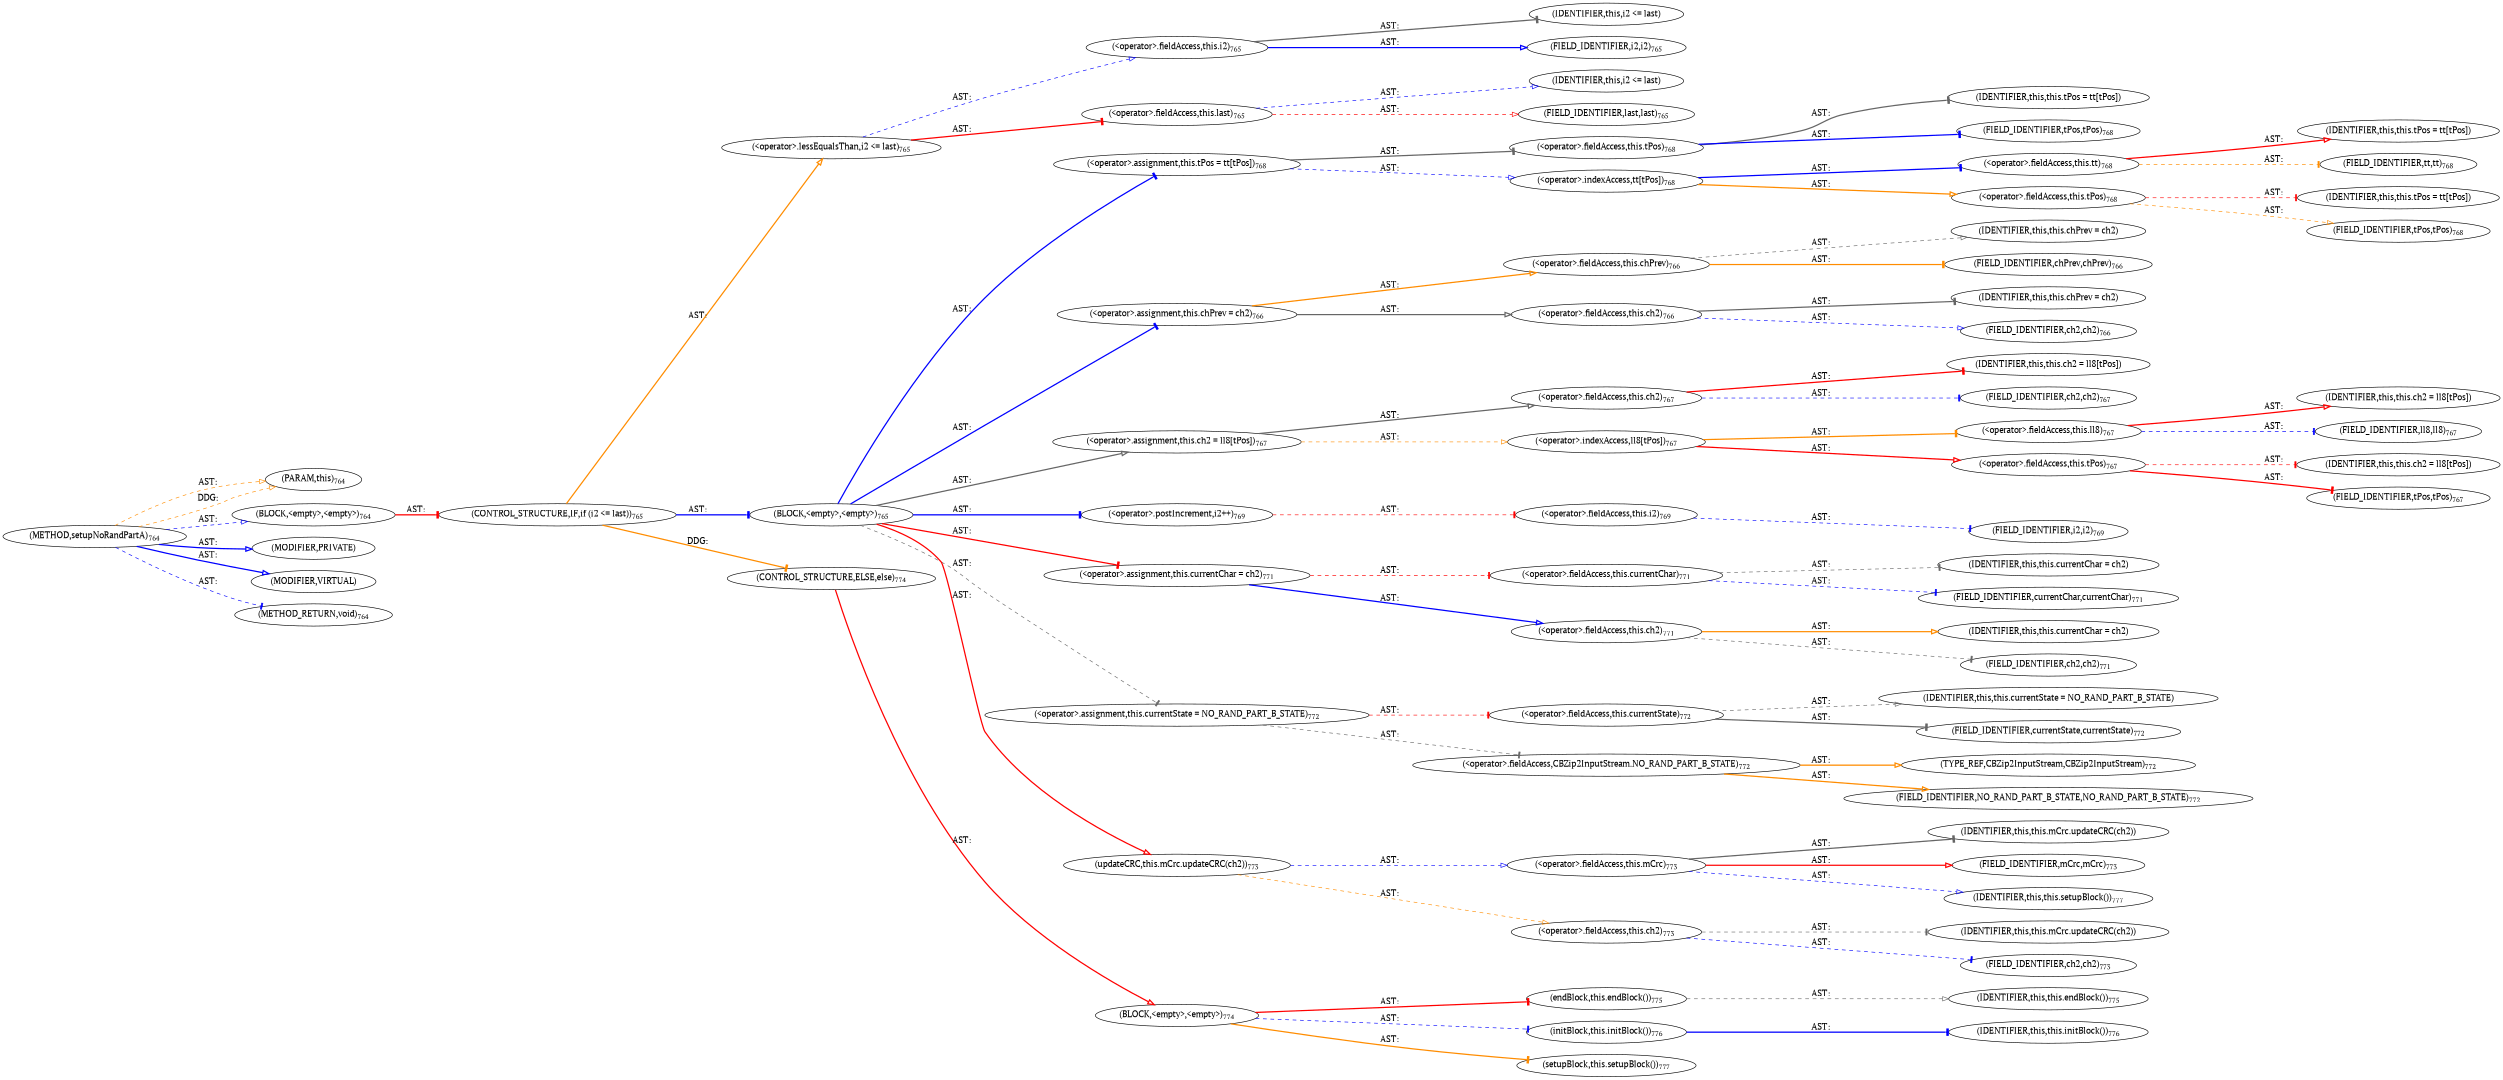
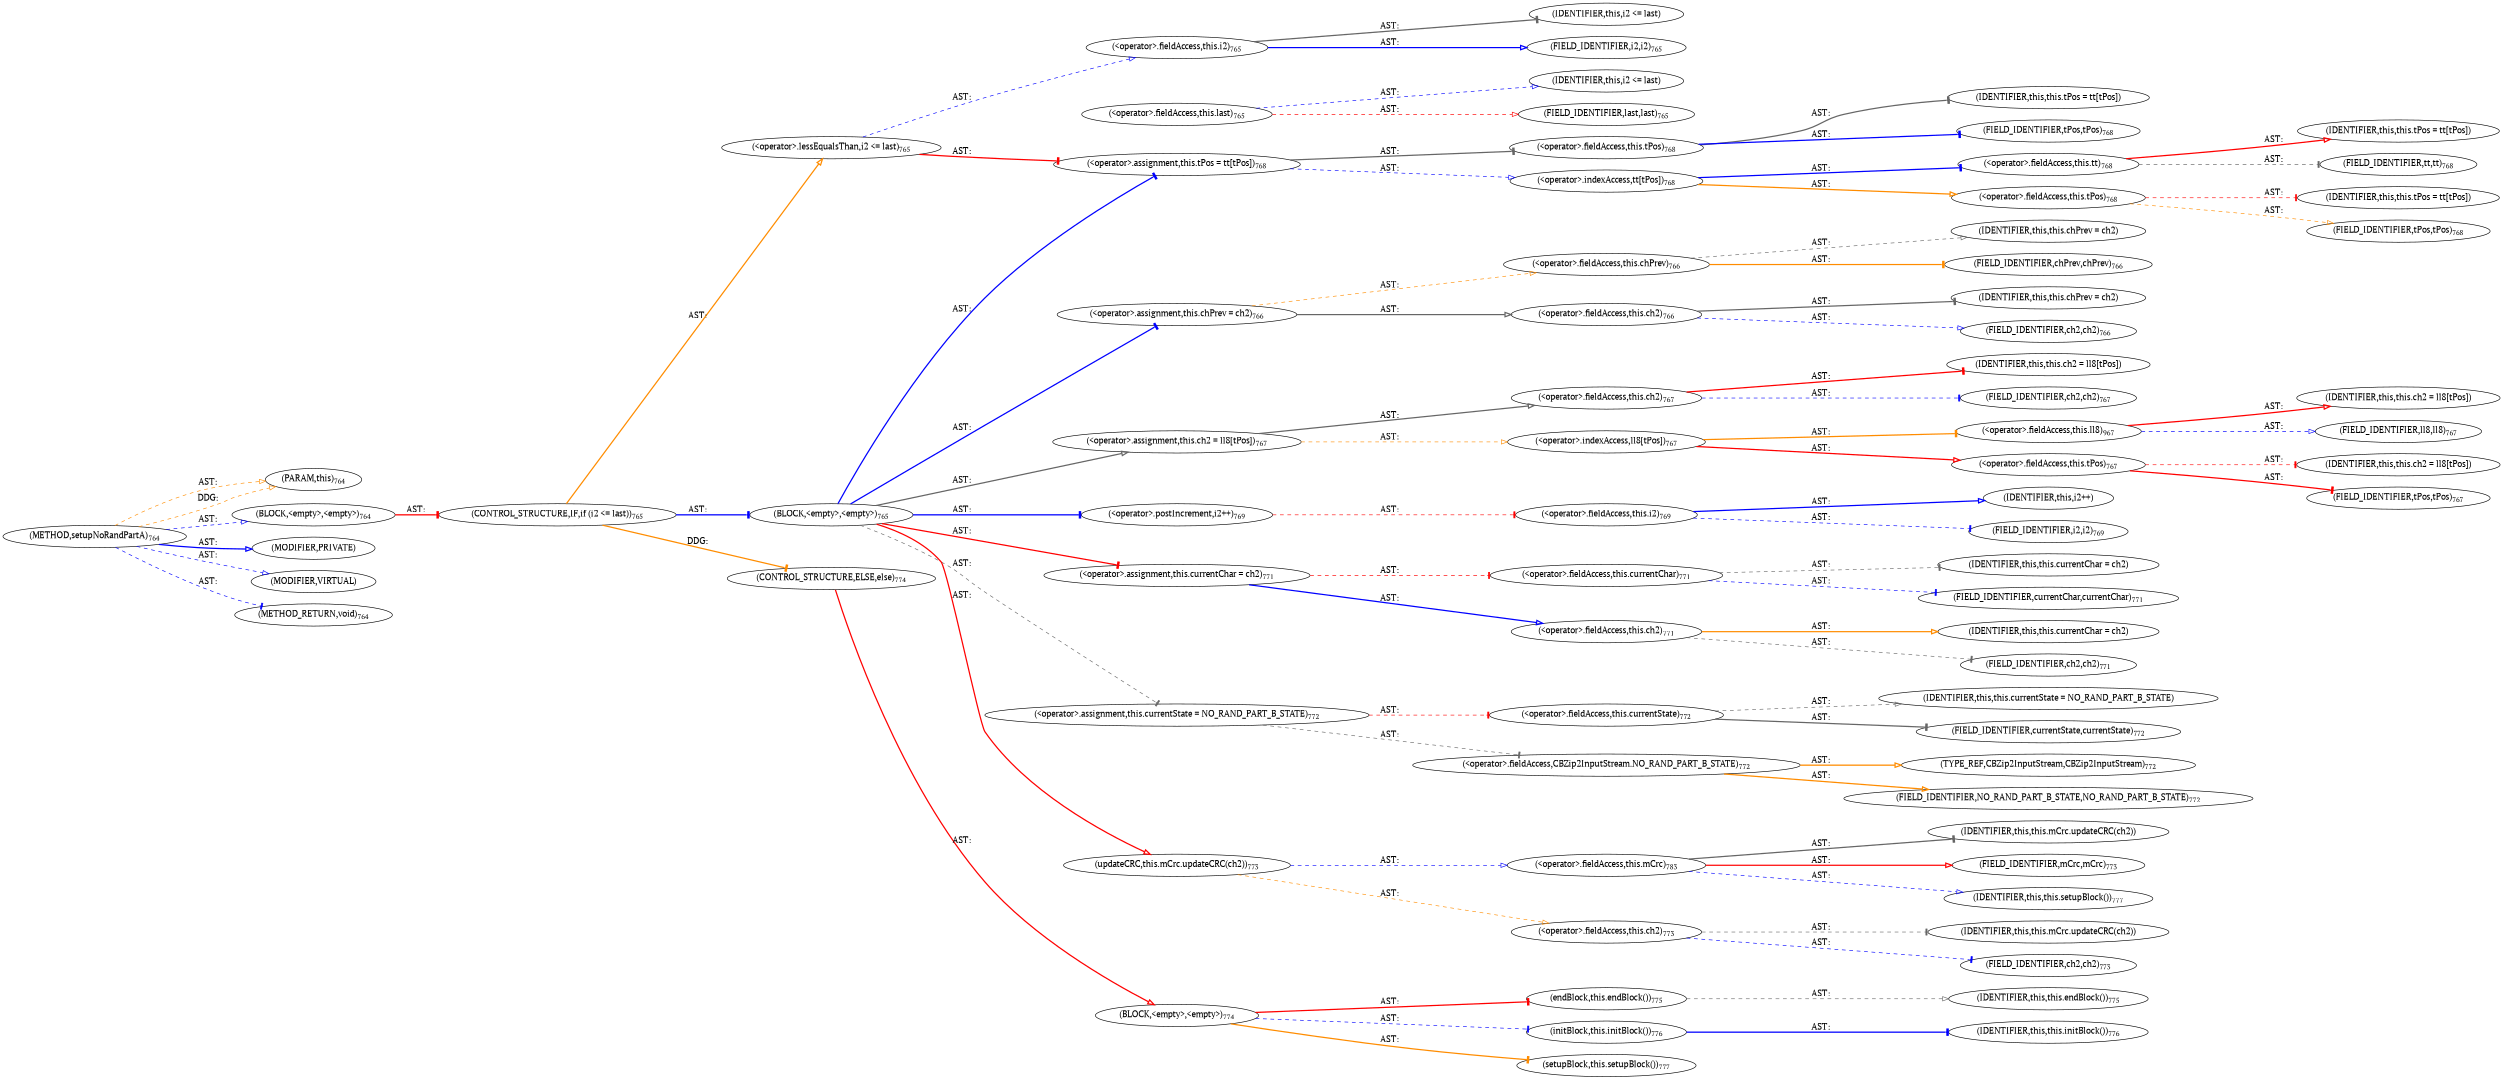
edge "(<operator>.lessEqualsThan,i2 <= last)" -> "(<operator>.fieldAccess,this.last)": now "(<operator>.lessEqualsThan,i2 <= last)" -> "(<operator>.assignment,this.tPos = tt[tPos])"
edge "(<operator>.fieldAccess,this.tt)" -> "(FIELD_IDENTIFIER,tt,tt)": color darkorange -> gray40
edge "(<operator>.assignment,this.chPrev = ch2)" -> "(<operator>.fieldAccess,this.chPrev)": style bold -> dashed
node "(<operator>.fieldAccess,this.ll8)": text "767" -> "967"
edge "(<operator>.fieldAccess,this.ll8)" -> "(FIELD_IDENTIFIER,ll8,ll8)": arrowhead tee -> onormal
node "(IDENTIFIER,this,i2++)": added
edge "(METHOD,setupNoRandPartA)" -> "(MODIFIER,VIRTUAL)": style bold -> dashed
node "(<operator>.fieldAccess,this.mCrc)": text "773" -> "783"
